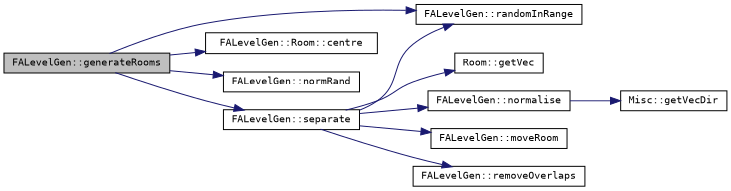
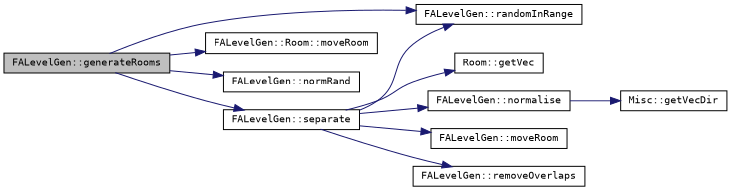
node "FALevelGen::Room::centre": label "FALevelGen::Room::centre" -> "FALevelGen::Room::moveRoom"
